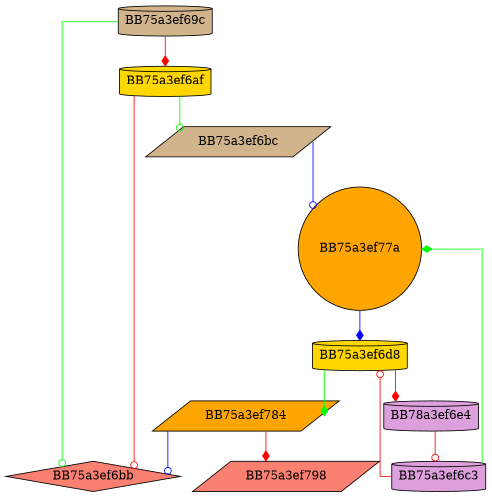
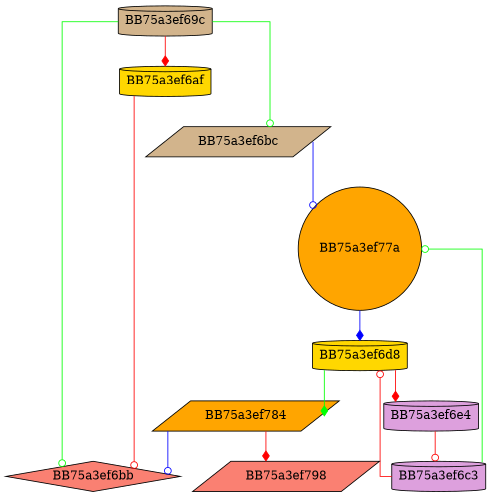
edge "BB75a3ef6af" -> "BB75a3ef6bc": now "BB75a3ef69c" -> "BB75a3ef6bc"
edge "BB75a3ef6c3" -> "BB75a3ef77a": arrowhead diamond -> odot
node "BB78a3ef6e4": label "BB78a3ef6e4" -> "BB75a3ef6e4"
